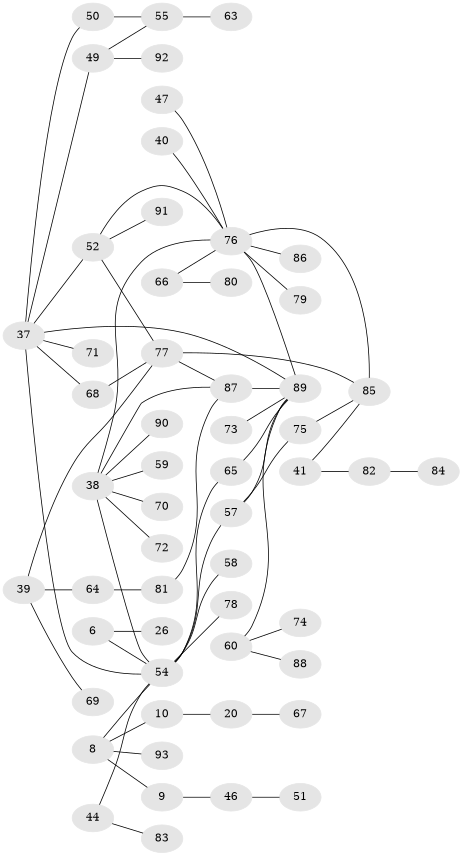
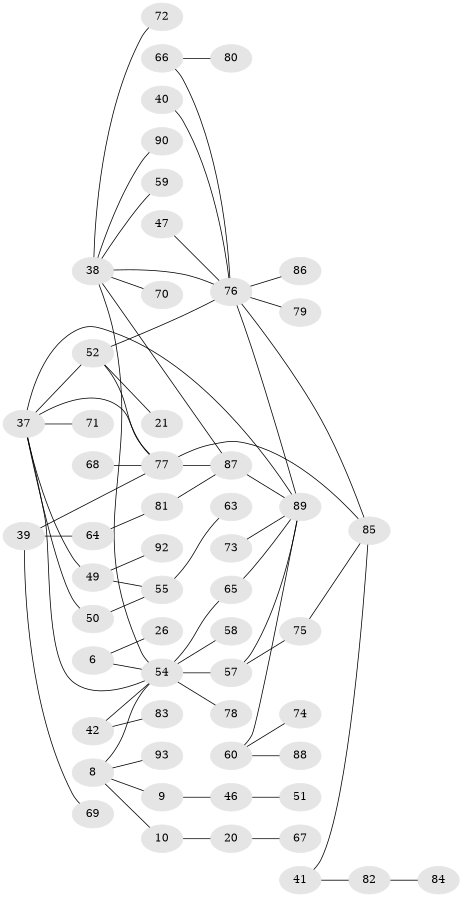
node "91": label "91" -> "21"
edge "37" -- "68": now "37" -- "77"
node "44": label "44" -> "42"
